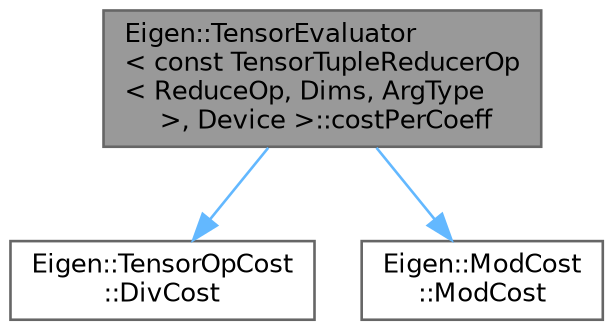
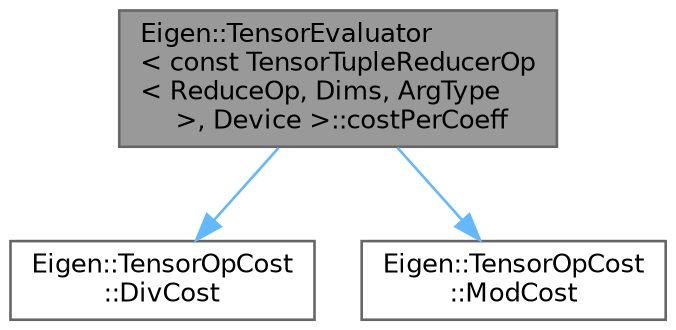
node "Eigen::ModCost ::ModCost": label "Eigen::ModCost ::ModCost" -> "Eigen::TensorOpCost ::ModCost"
